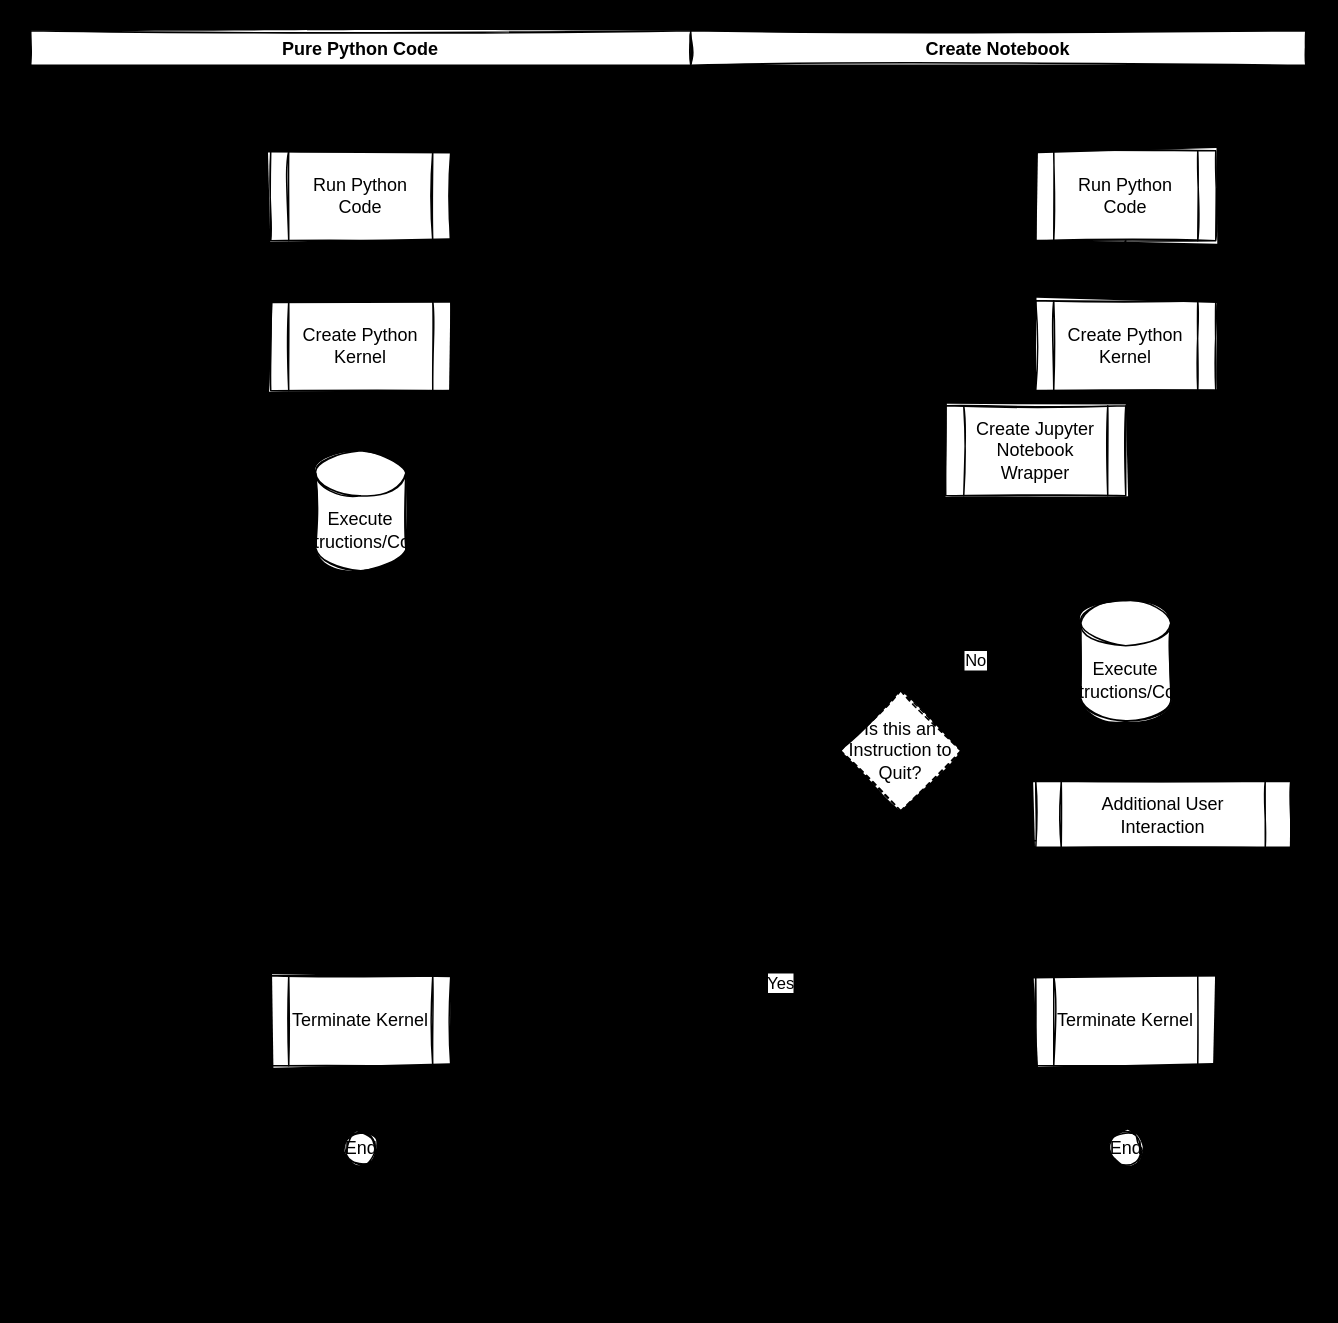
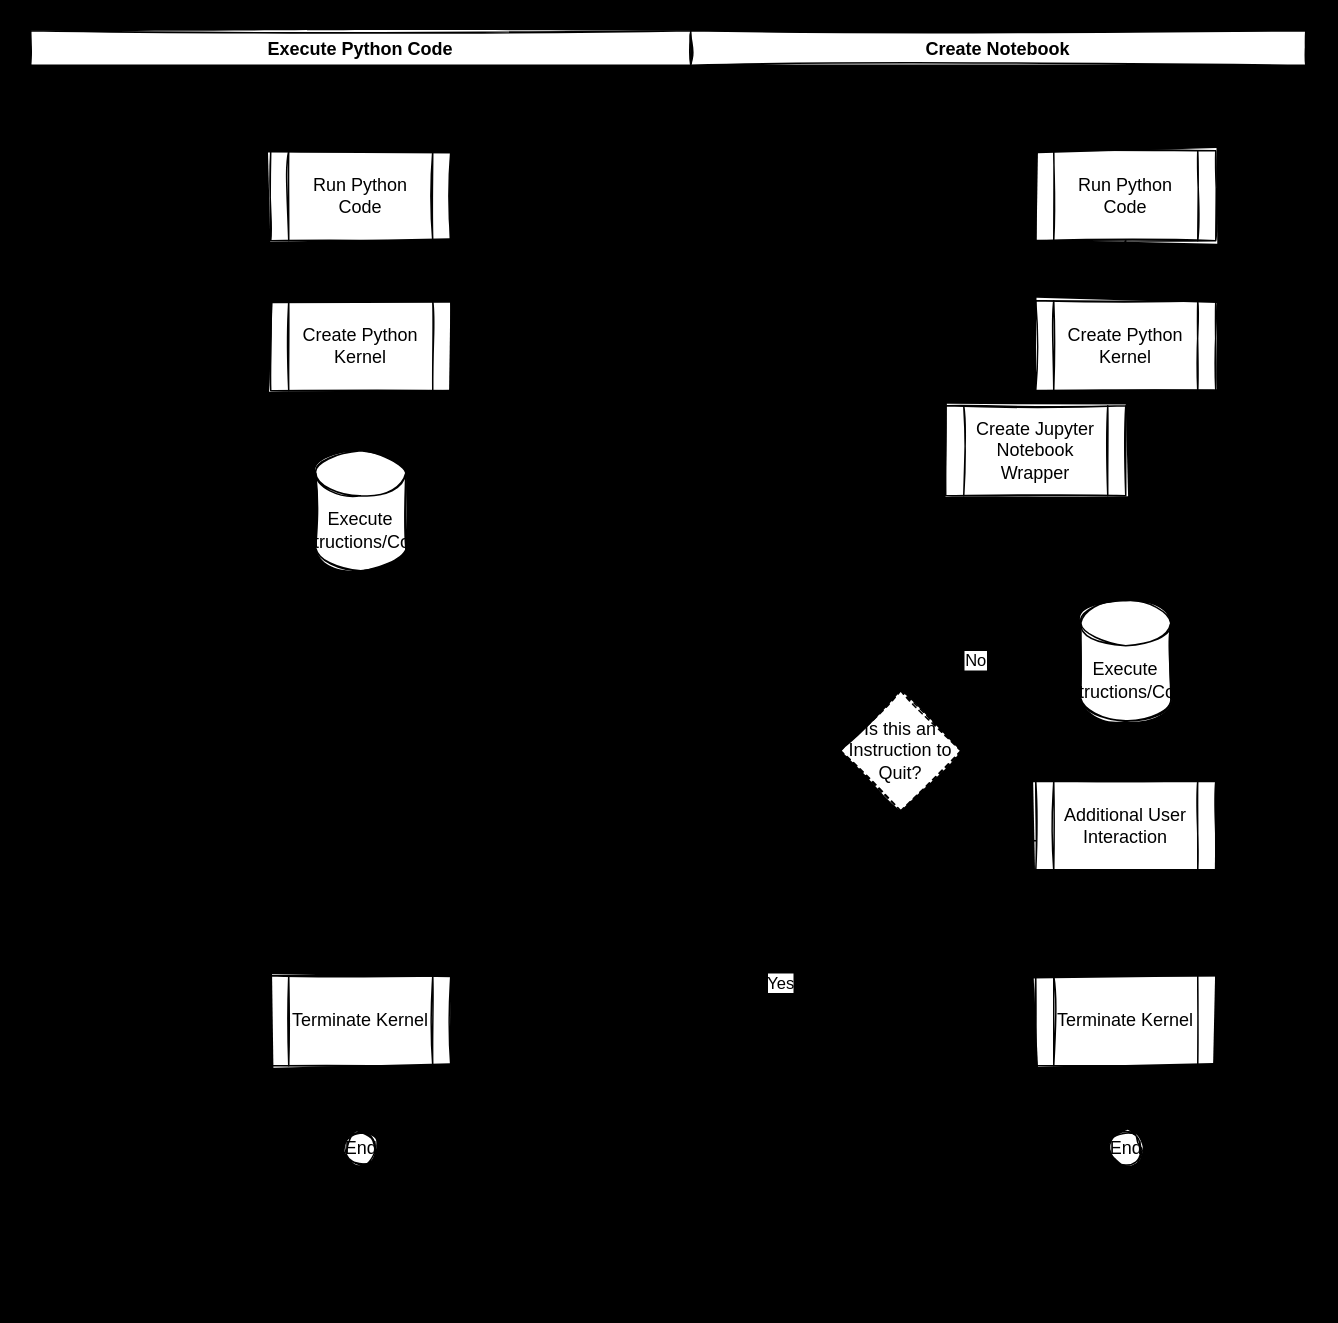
node "Pure Python Code": label "Pure Python Code" -> "Execute Python Code"
node "Additional User Interaction": size 255x68 -> 180x90
